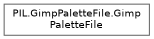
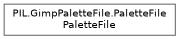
node "PIL.GimpPaletteFile.Gimp PaletteFile": label "PIL.GimpPaletteFile.Gimp PaletteFile" -> "PIL.GimpPaletteFile.PaletteFile PaletteFile"
